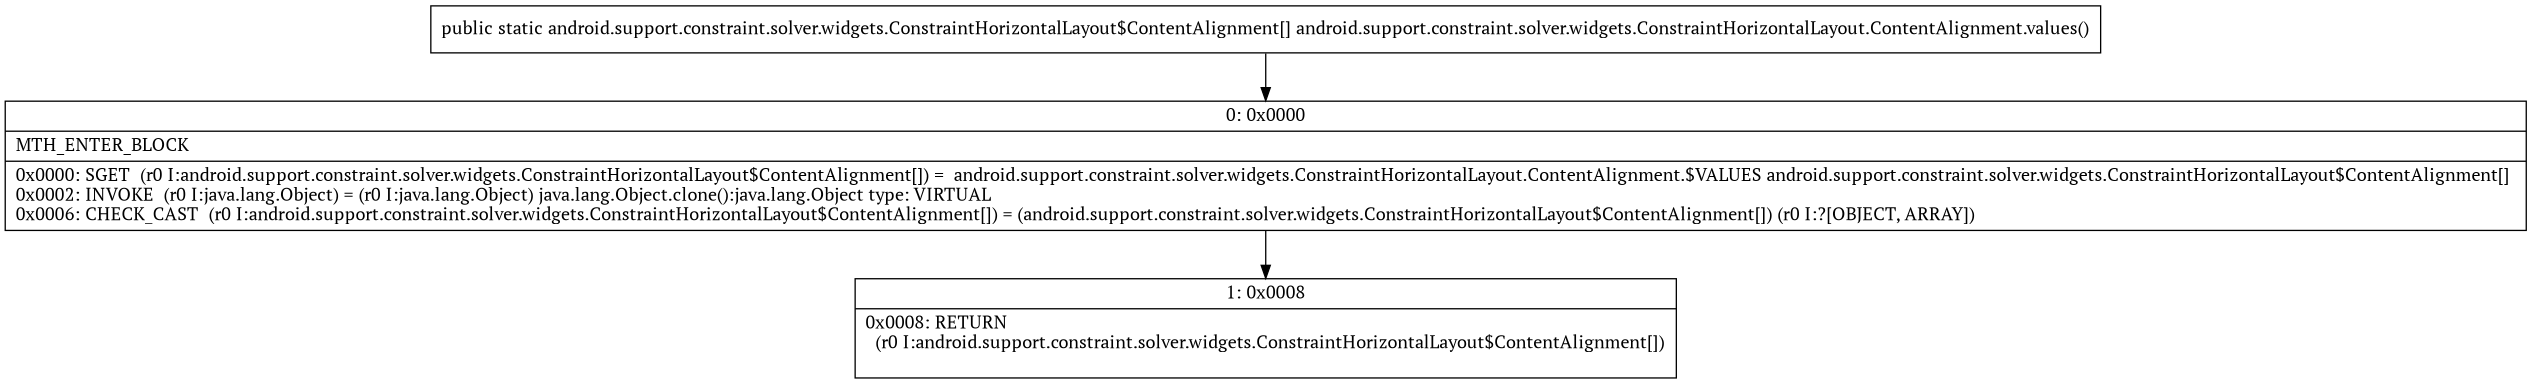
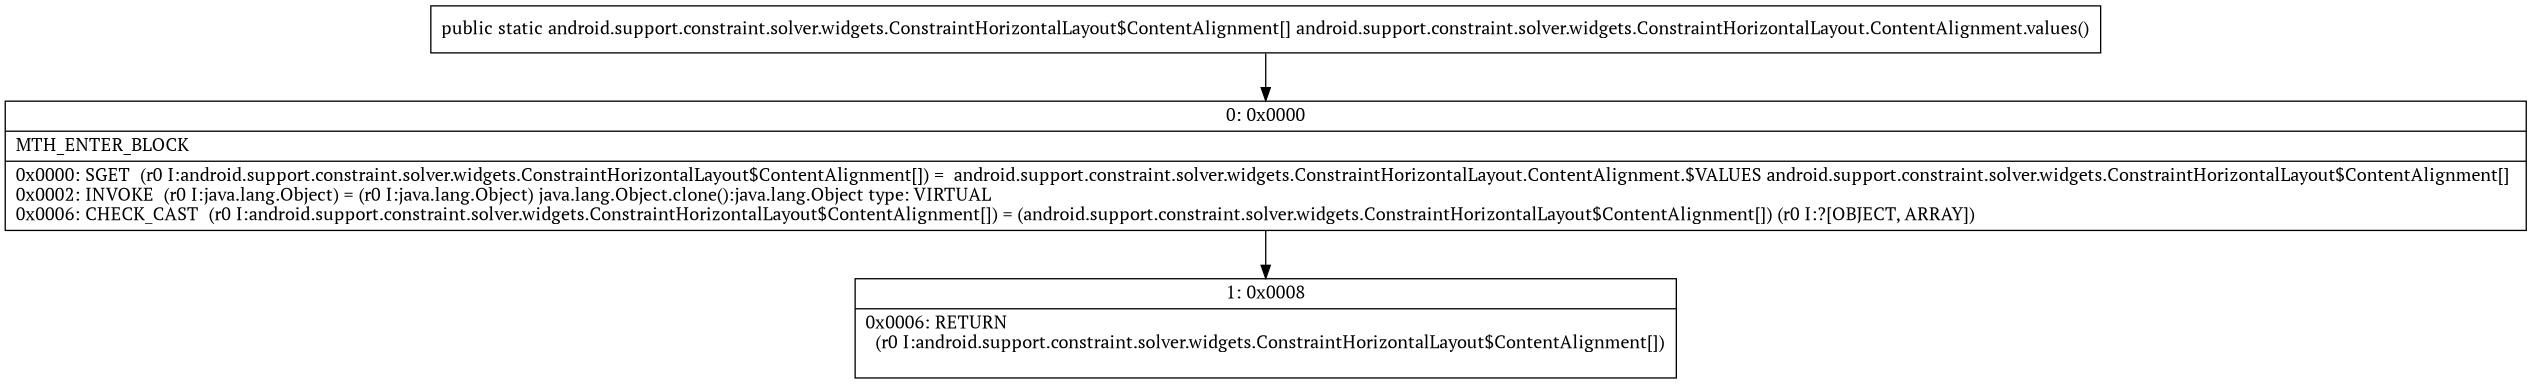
node "1: 0x0008": text "0x0008: RETURN" -> "0x0006: RETURN"
